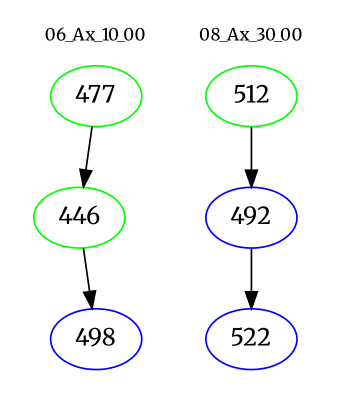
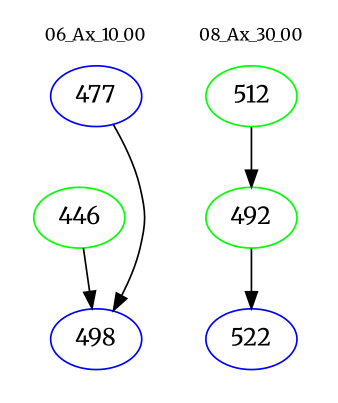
node "477": color green -> blue
edge "477" -> "446": now "477" -> "498"
node "492": color blue -> green
